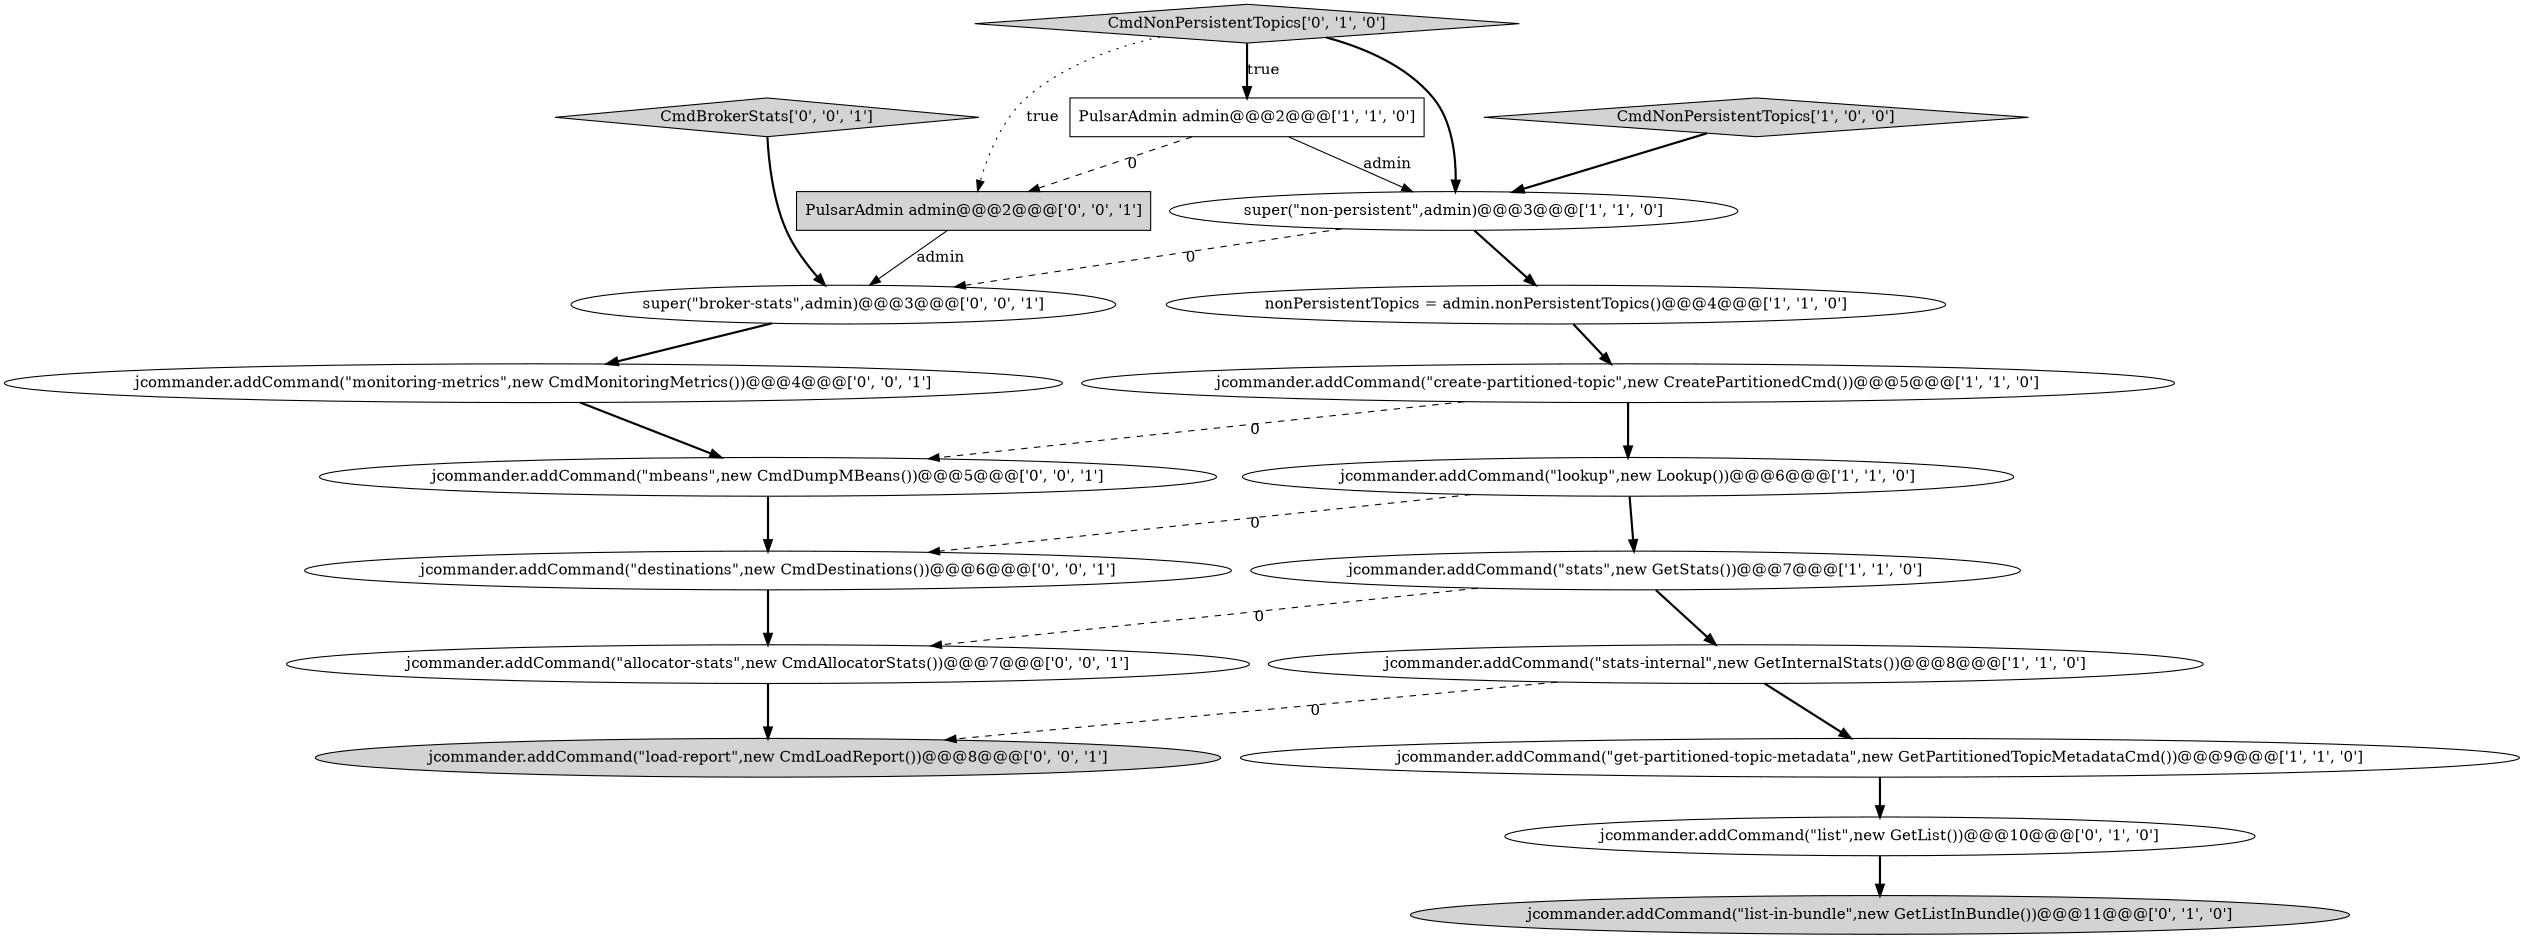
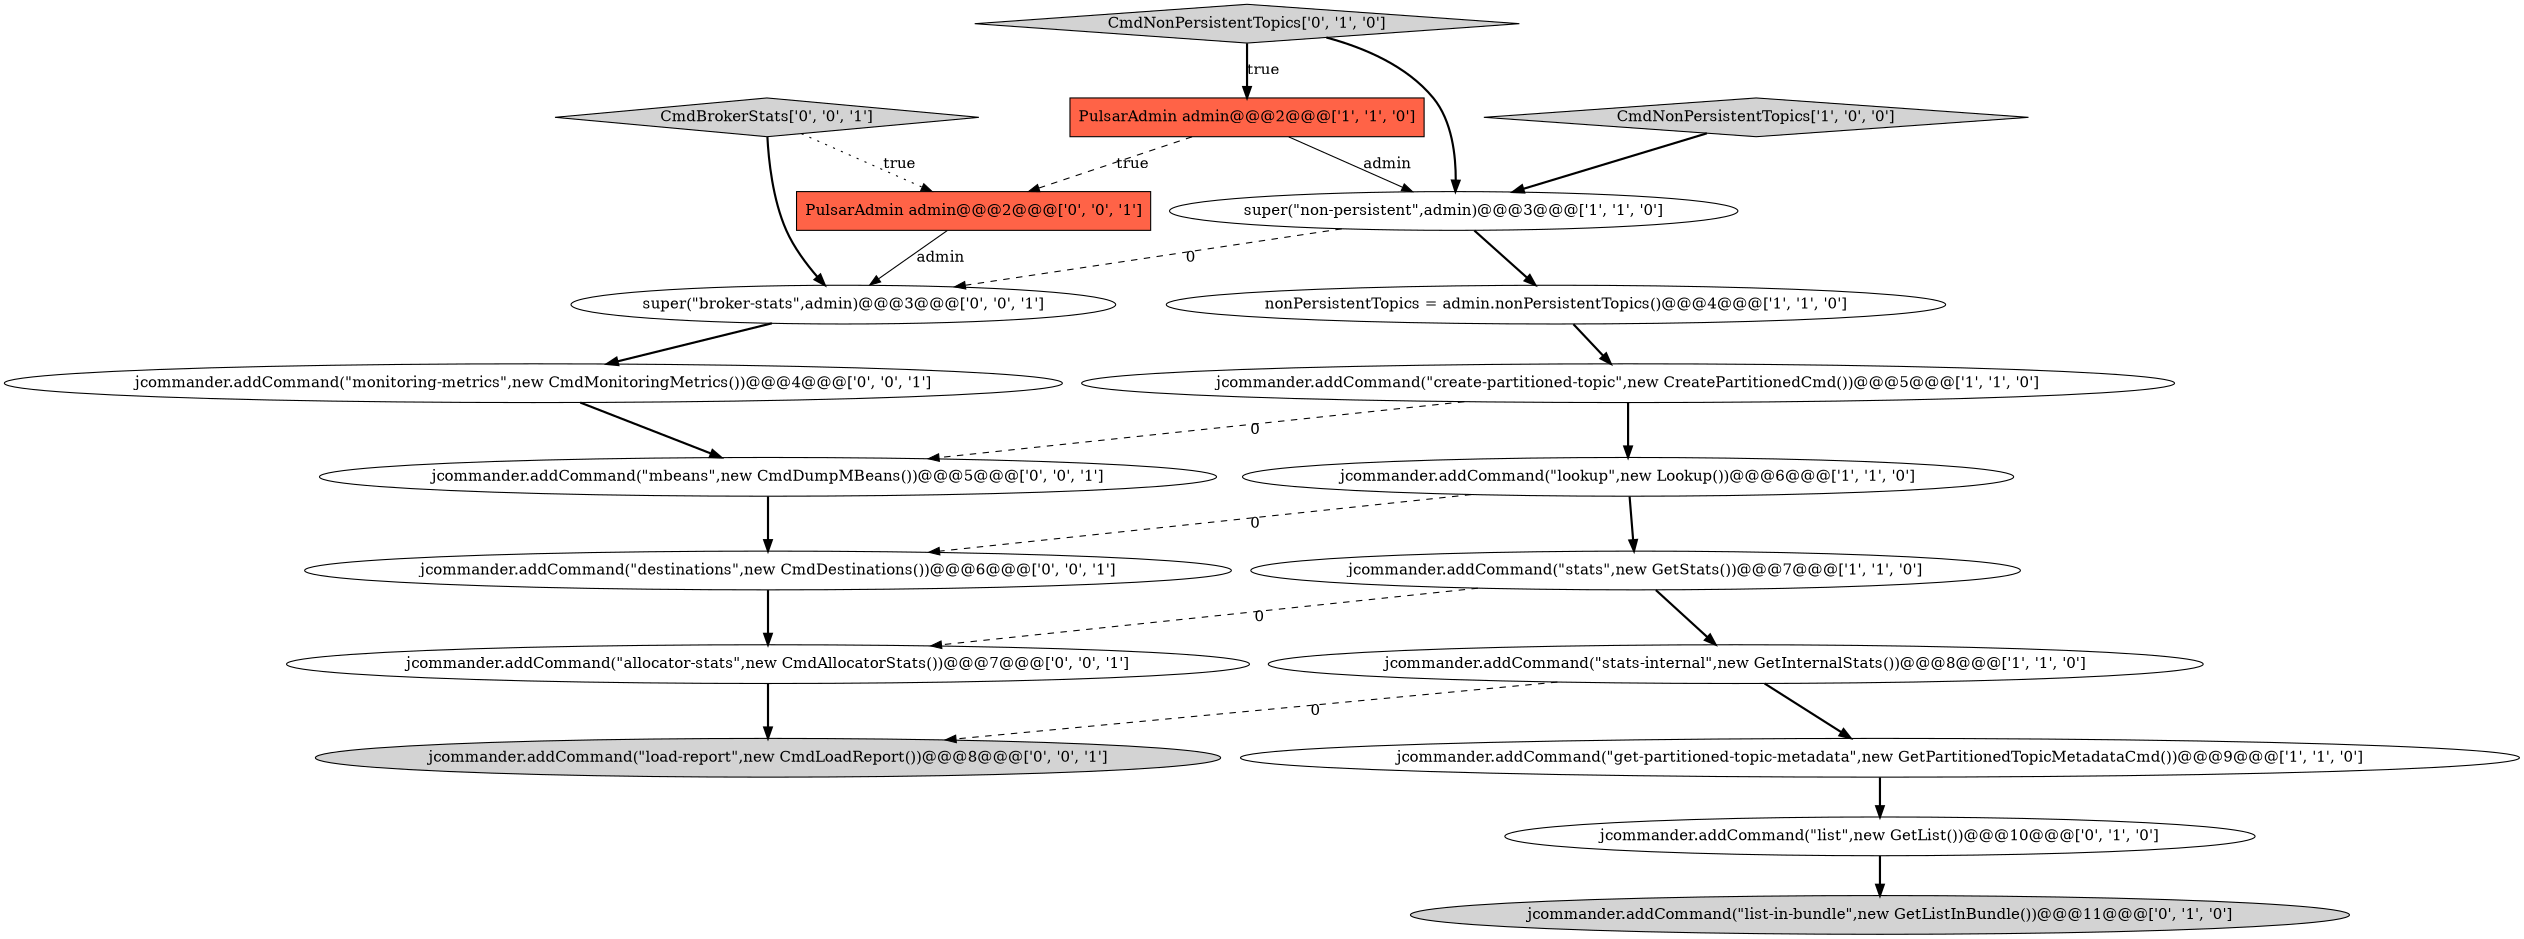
edge "CmdNonPersistentTopics['0', '1', '0']" -> "PulsarAdmin admin@@@2@@@['0', '0', '1']": now "CmdBrokerStats['0', '0', '1']" -> "PulsarAdmin admin@@@2@@@['0', '0', '1']"
node "PulsarAdmin admin@@@2@@@['1', '1', '0']": fillcolor white -> tomato
edge "PulsarAdmin admin@@@2@@@['1', '1', '0']" -> "PulsarAdmin admin@@@2@@@['0', '0', '1']": label "0" -> "true"
node "PulsarAdmin admin@@@2@@@['0', '0', '1']": fillcolor lightgray -> tomato
